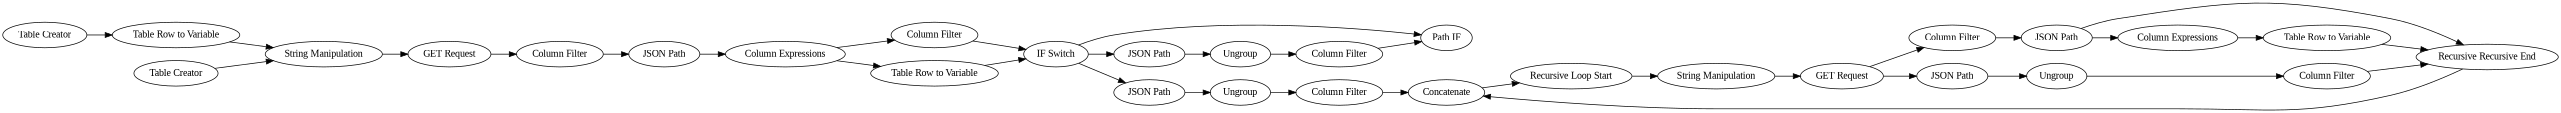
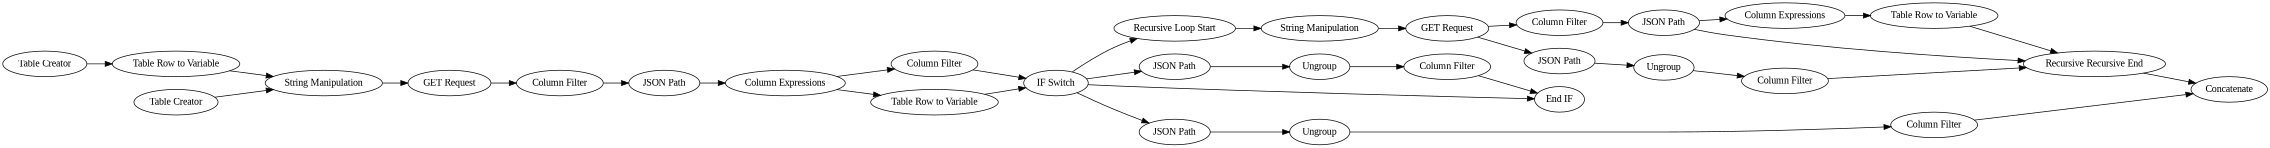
node "Path IF": label "Path IF" -> "End IF"
edge "Concatenate" -> "Recursive Loop Start": now "IF Switch" -> "Recursive Loop Start"
